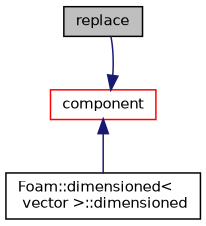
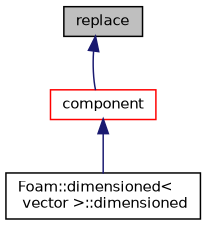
edge "replace" -> "component": reversed
